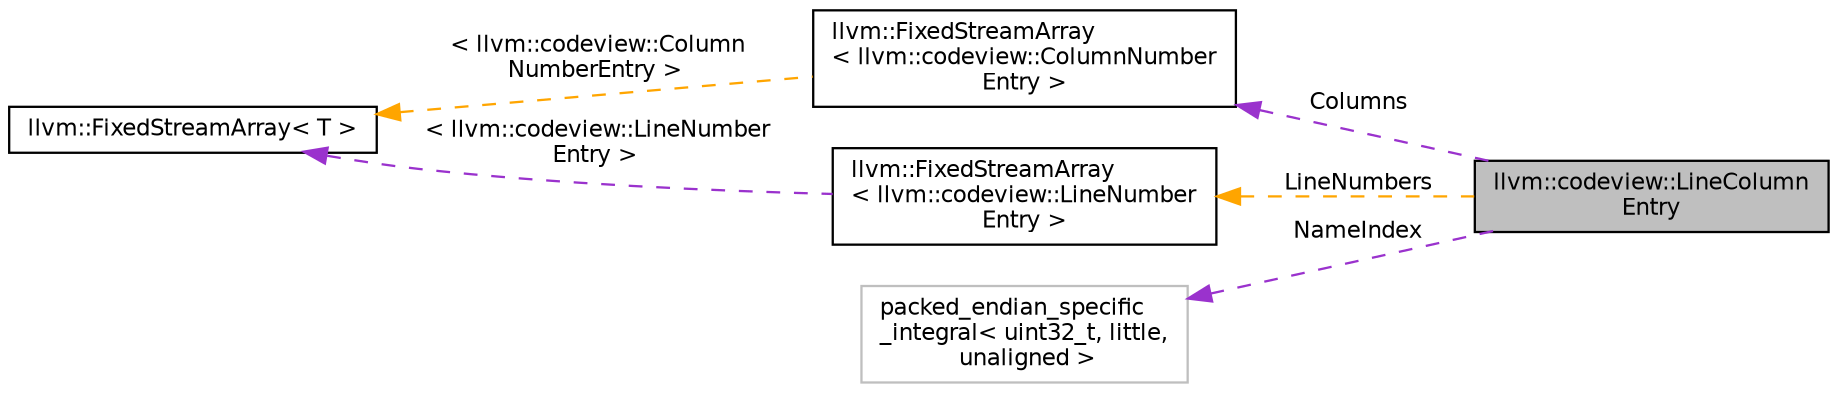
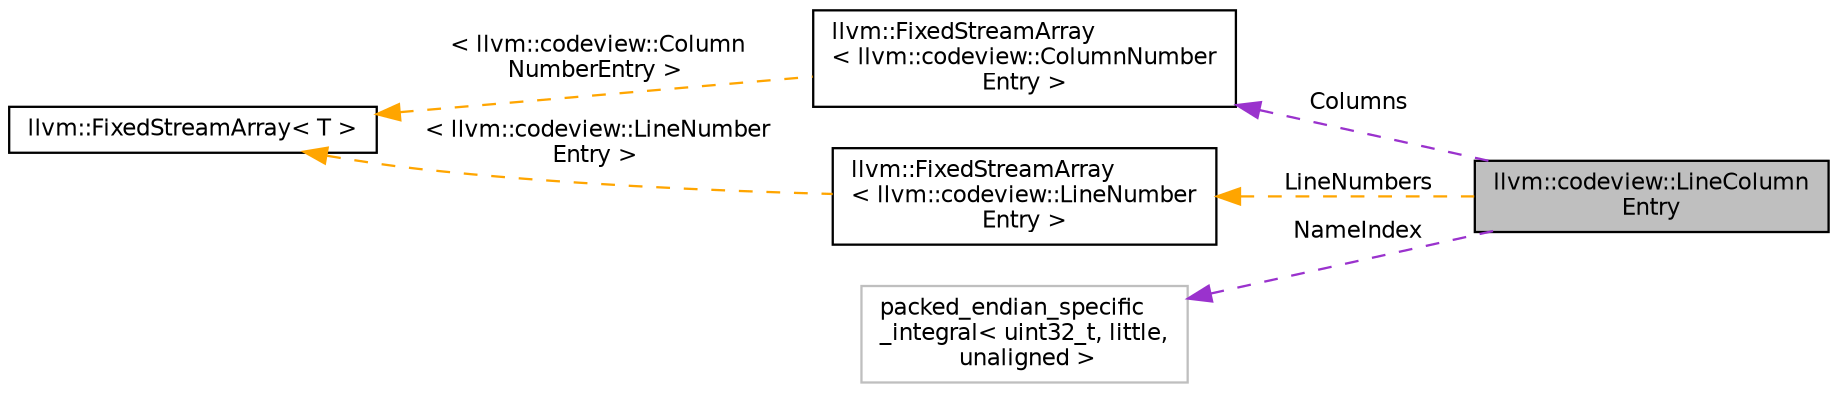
edge "llvm::FixedStreamArray < llvm::codeview::LineNumber Entry >" -> "llvm::FixedStreamArray< T >": color darkorchid3 -> orange
